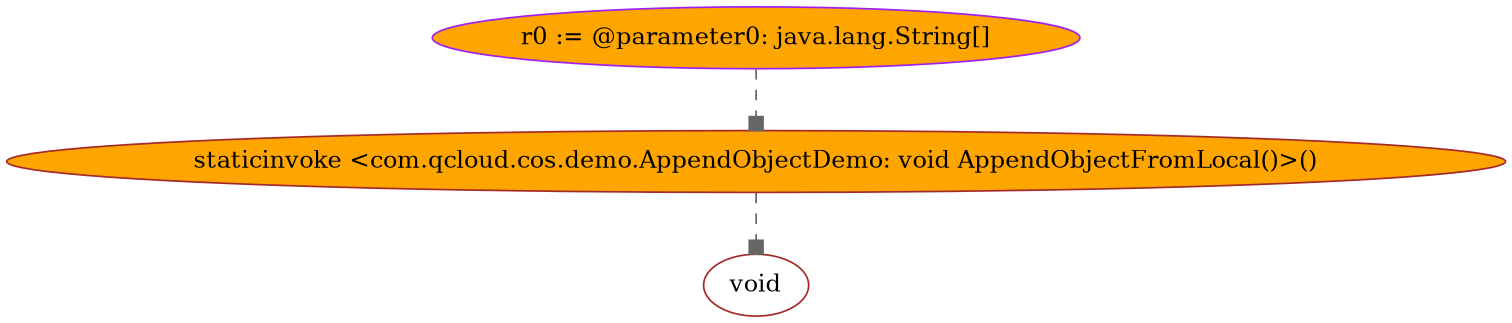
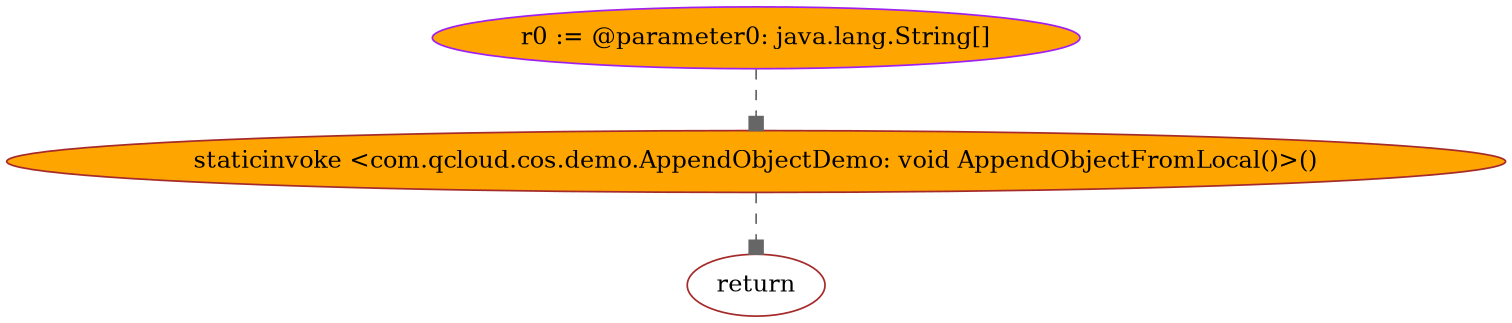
node "void": label "void" -> "return"
